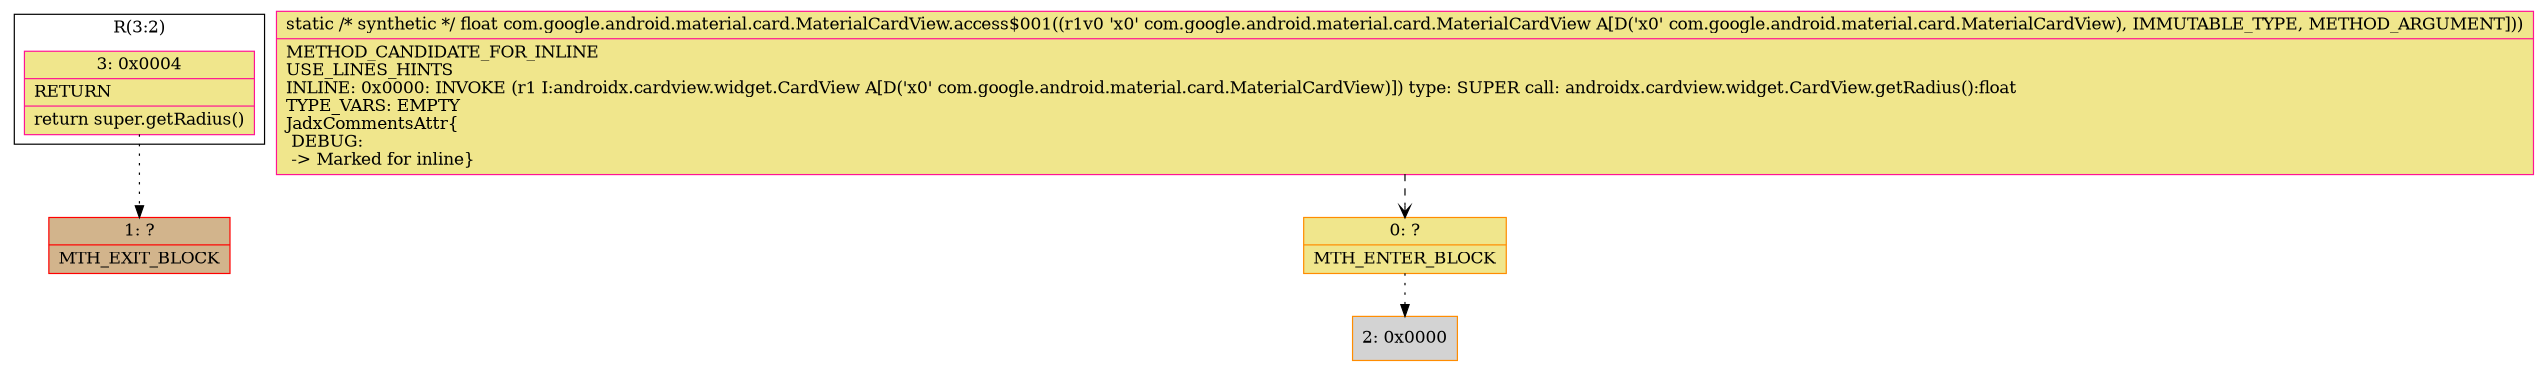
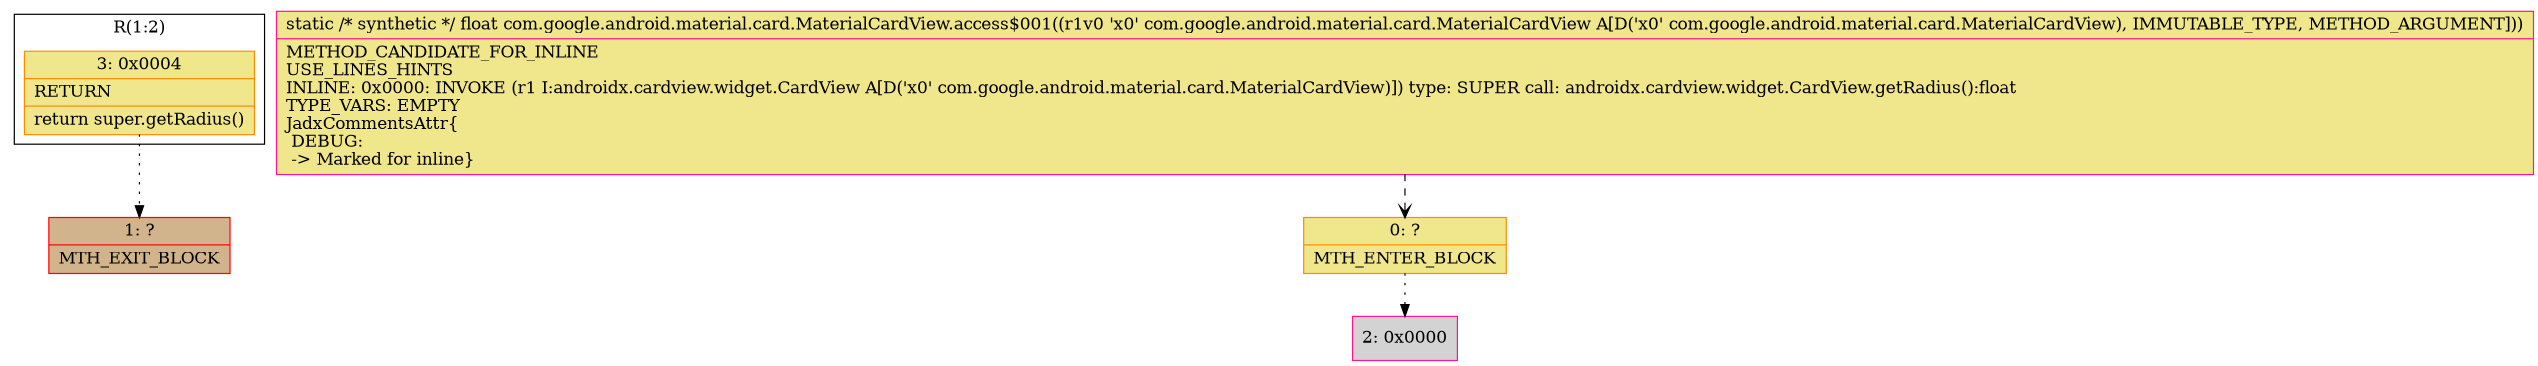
cluster "R(3:2)": label "R(3:2)" -> "R(1:2)"
node "3: 0x0004": color deeppink -> darkorange
node "2: 0x0000": color darkorange -> deeppink
